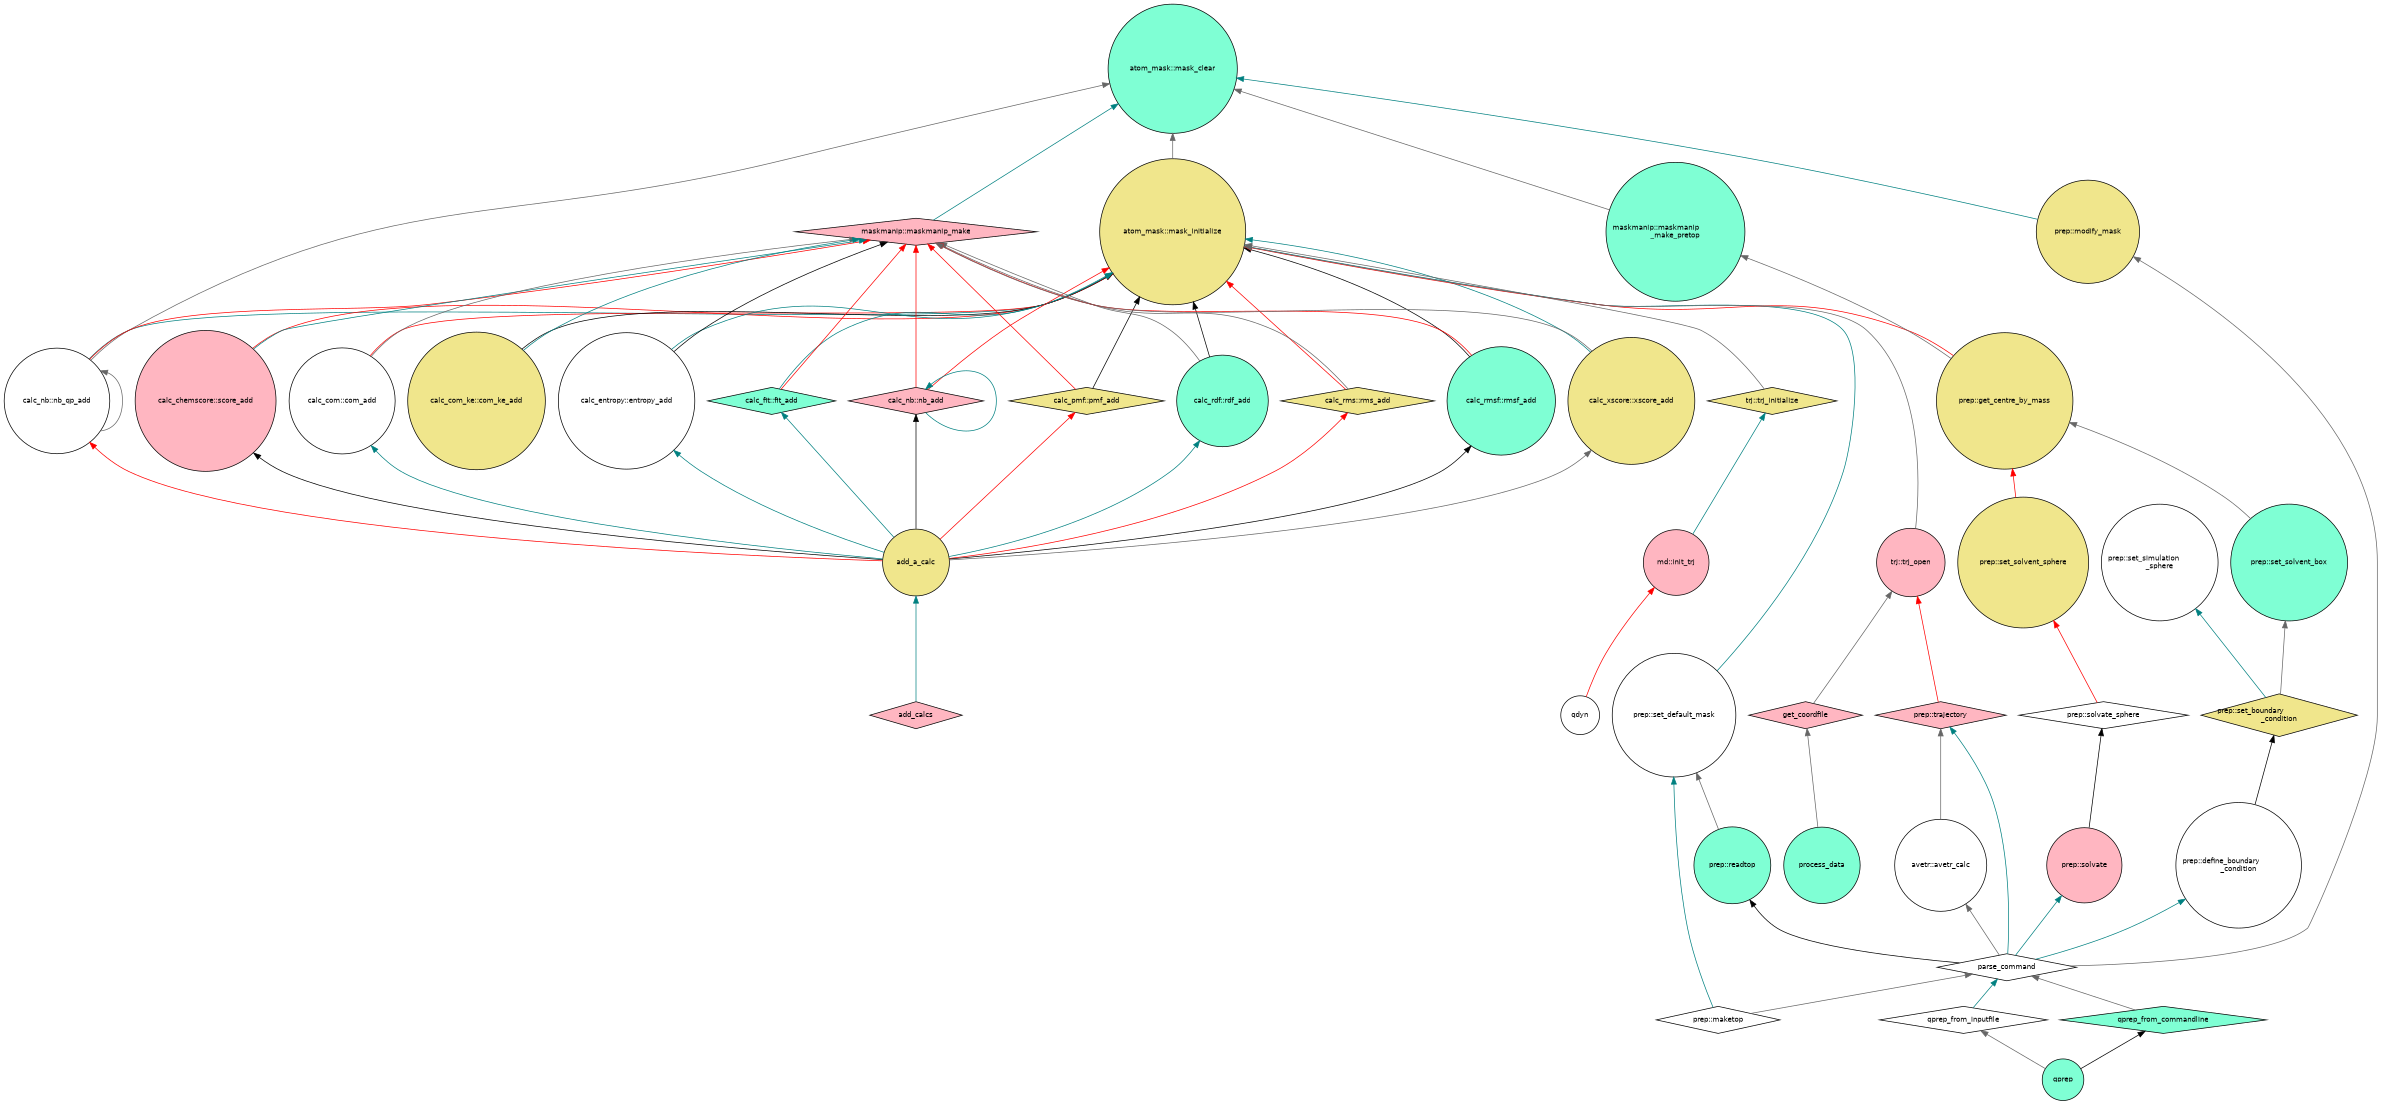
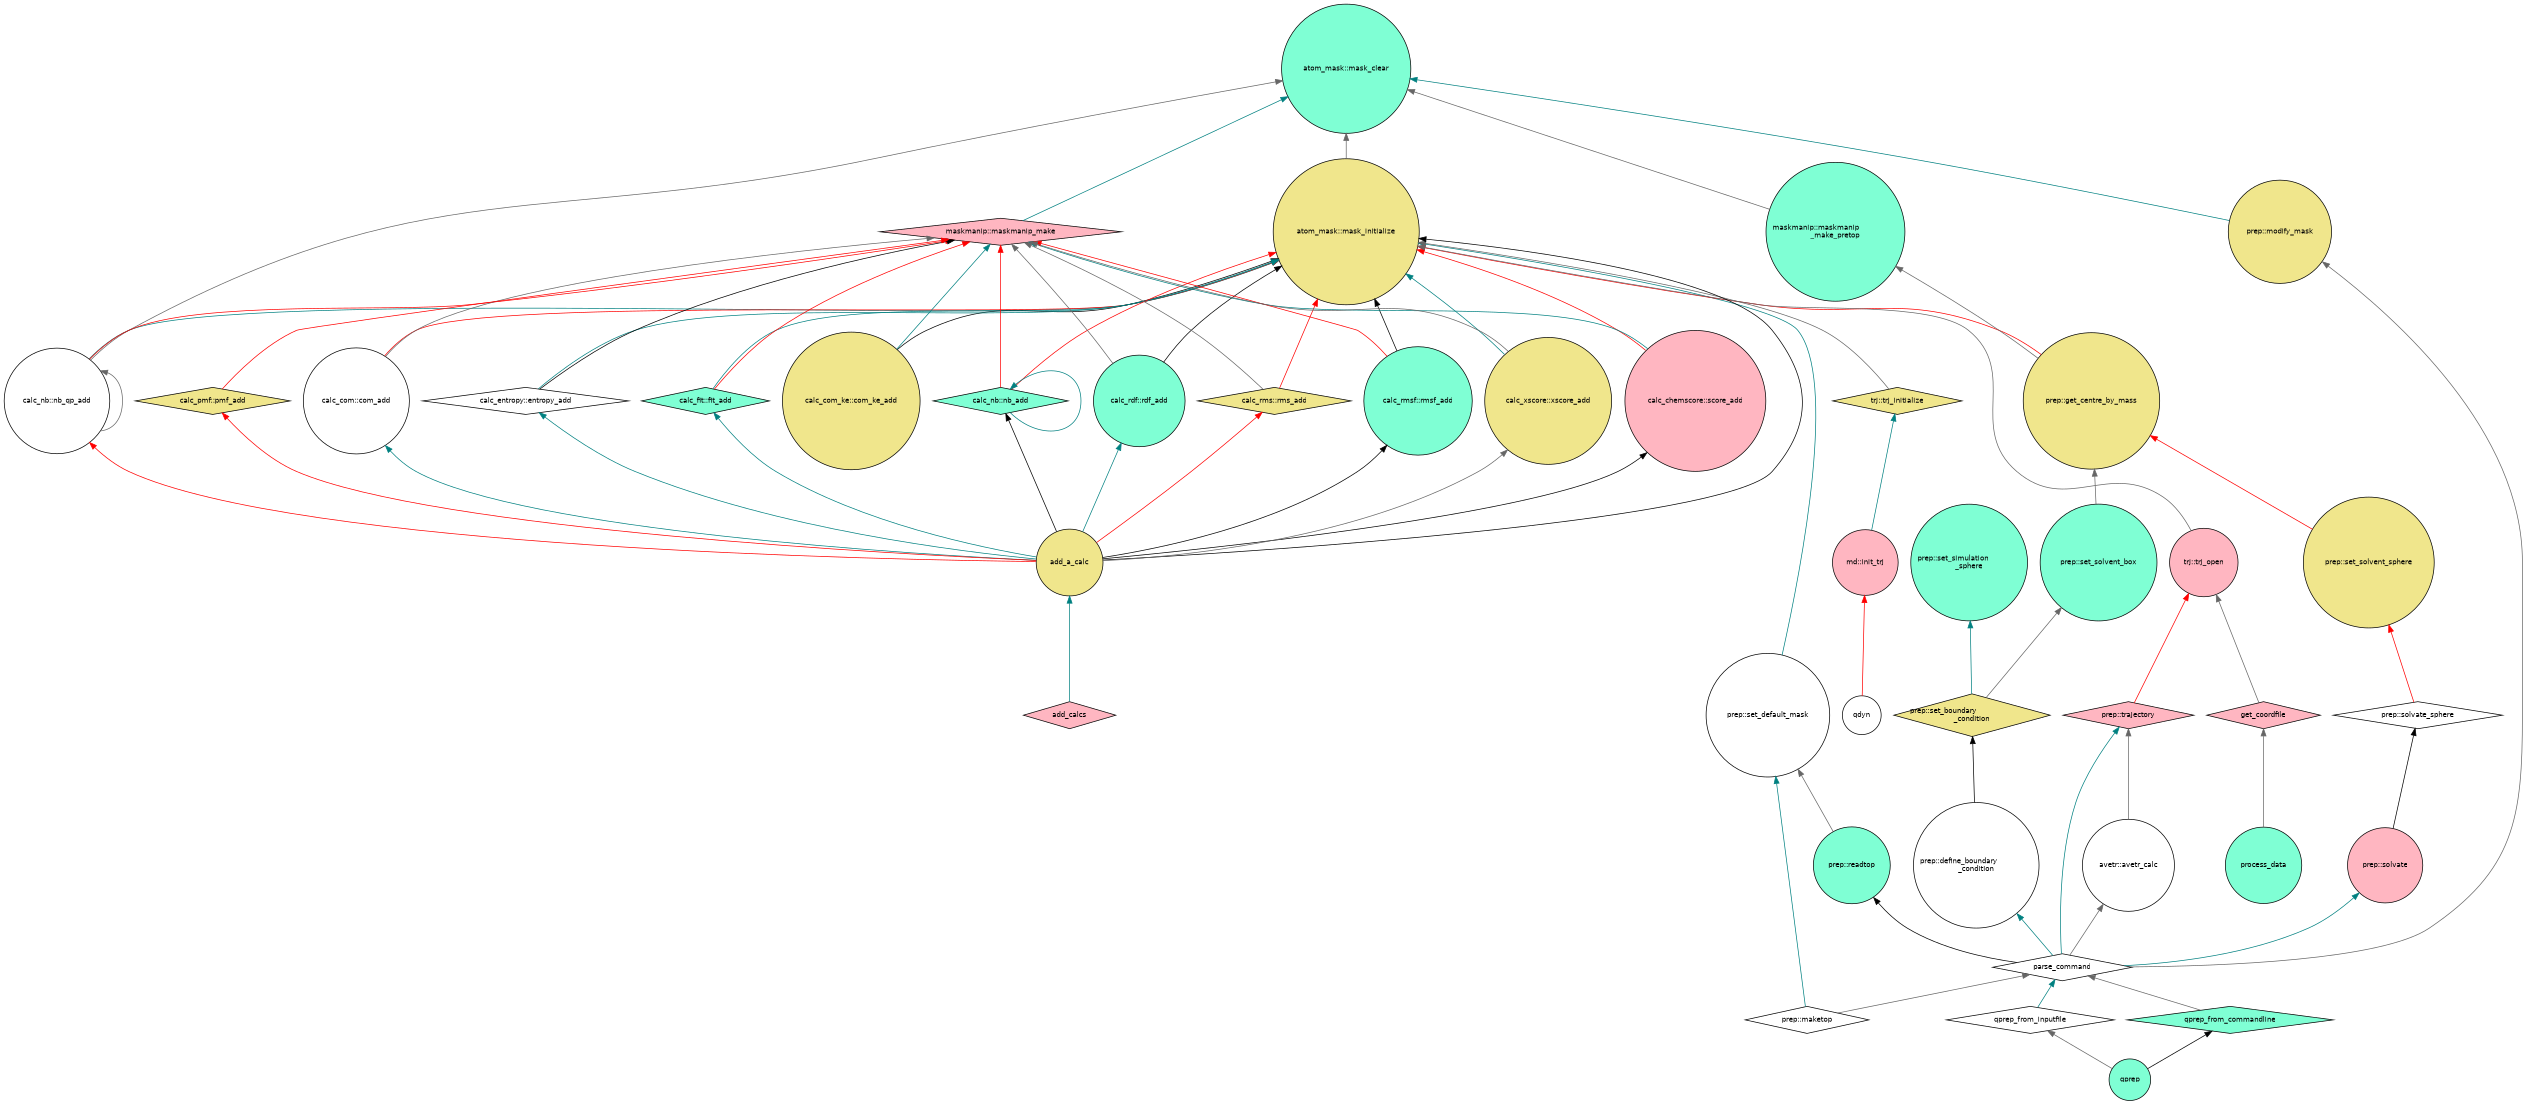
edge "calc_pmf::pmf_add" -> "atom_mask::mask_initialize": now "add_a_calc" -> "atom_mask::mask_initialize"
node "calc_entropy::entropy_add": shape circle -> diamond
node "calc_nb::nb_add": fillcolor lightpink -> aquamarine
node "prep::set_simulation _sphere": fillcolor white -> aquamarine
